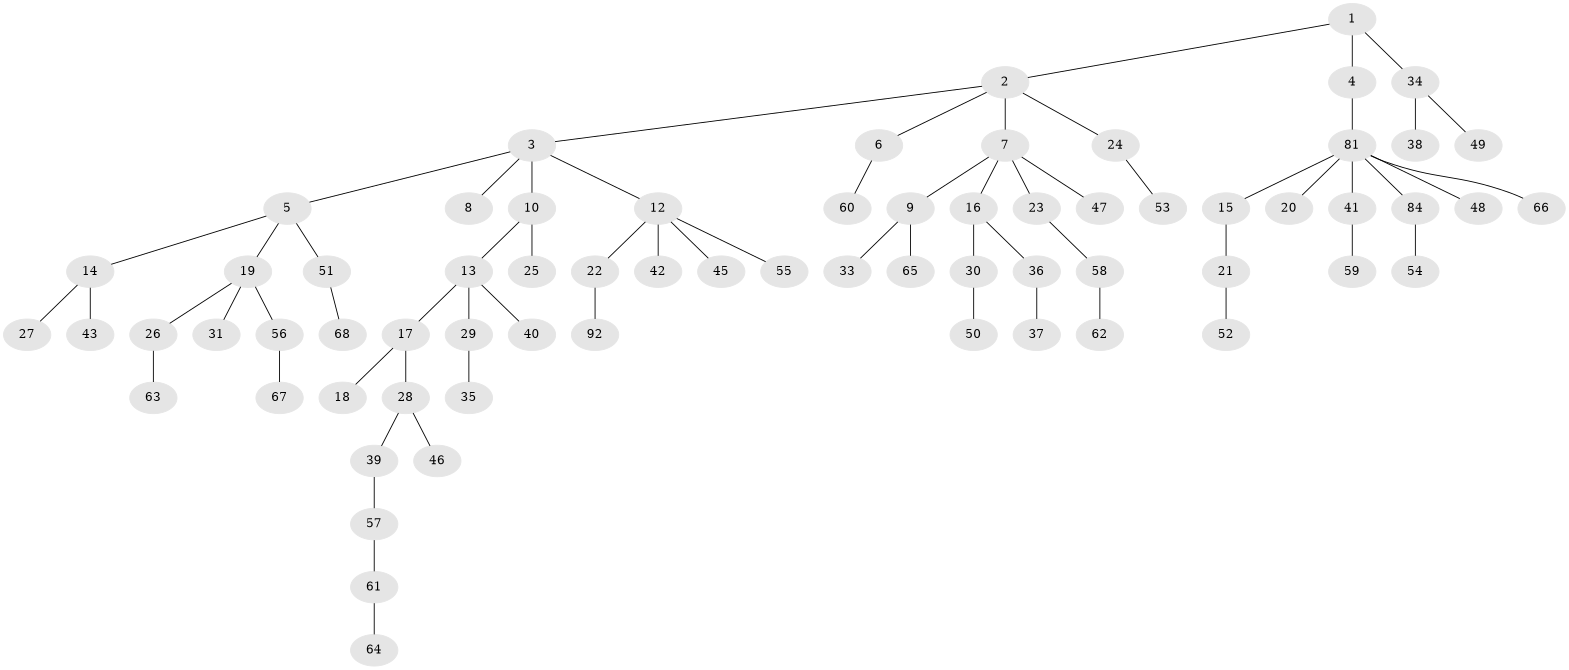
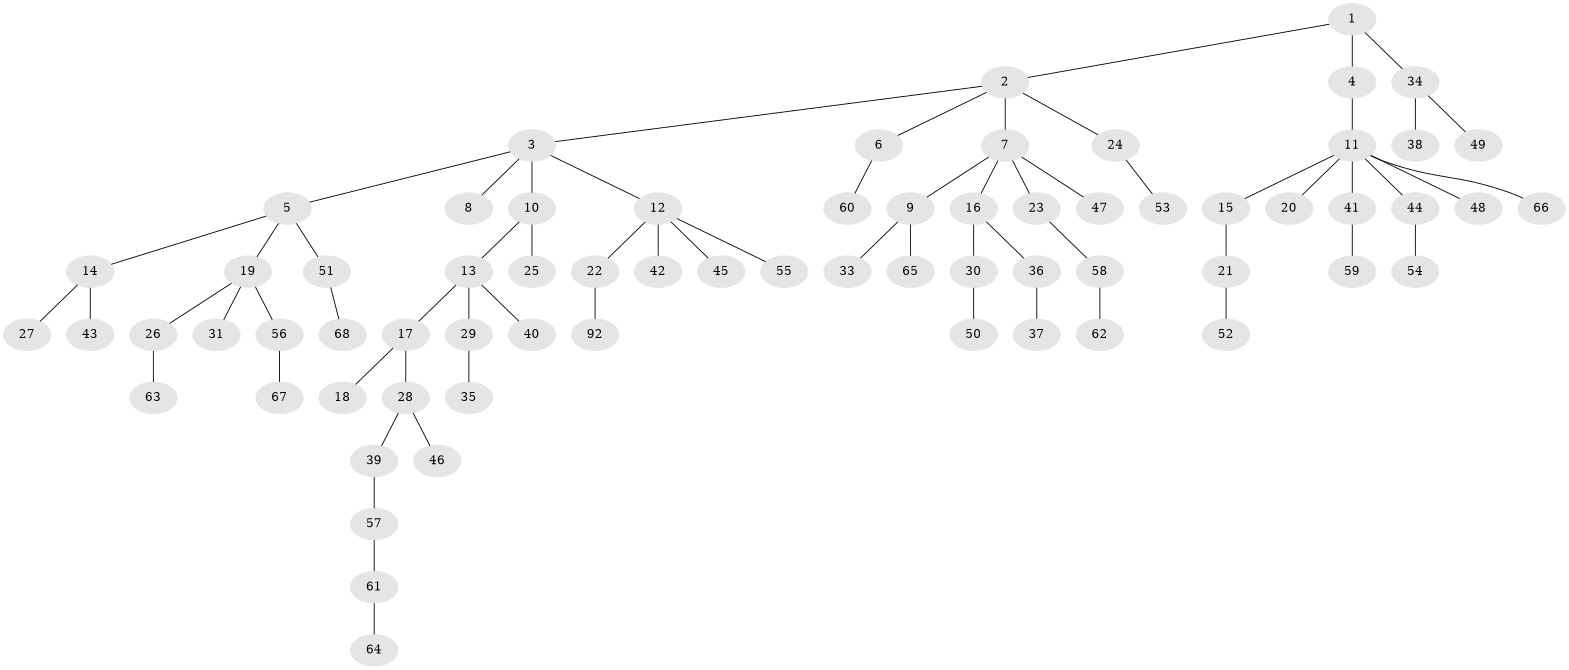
node "81": label "81" -> "11"
node "84": label "84" -> "44"
